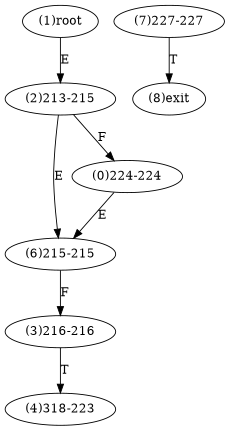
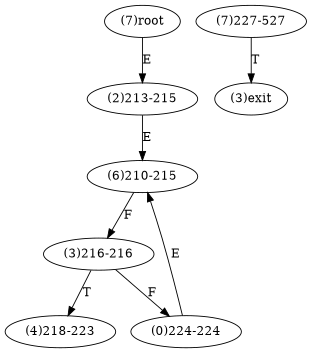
node "(1)root": label "(1)root" -> "(7)root"
node "(7)227-227": label "(7)227-227" -> "(7)227-527"
node "(8)exit": label "(8)exit" -> "(3)exit"
edge "(2)213-215" -> "(0)224-224": now "(3)216-216" -> "(0)224-224"
node "(6)215-215": label "(6)215-215" -> "(6)210-215"
node "(4)318-223": label "(4)318-223" -> "(4)218-223"
